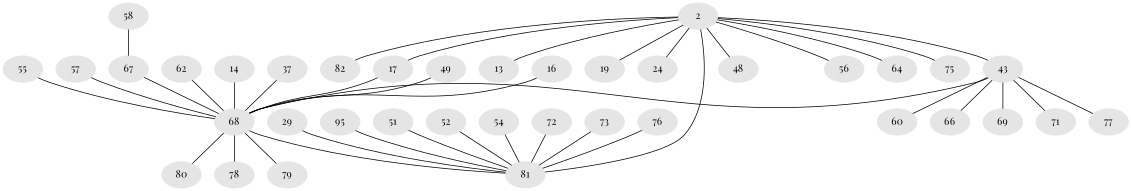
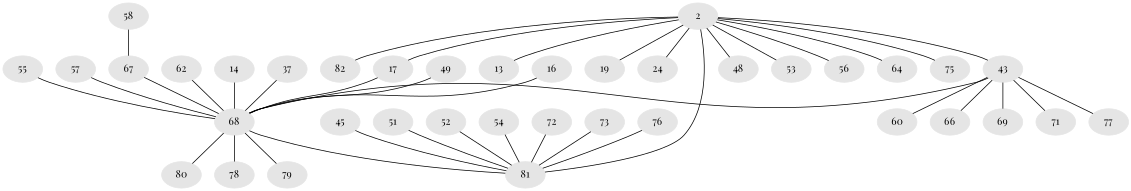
node "53": added
node "29": removed
node "95": label "95" -> "45"
